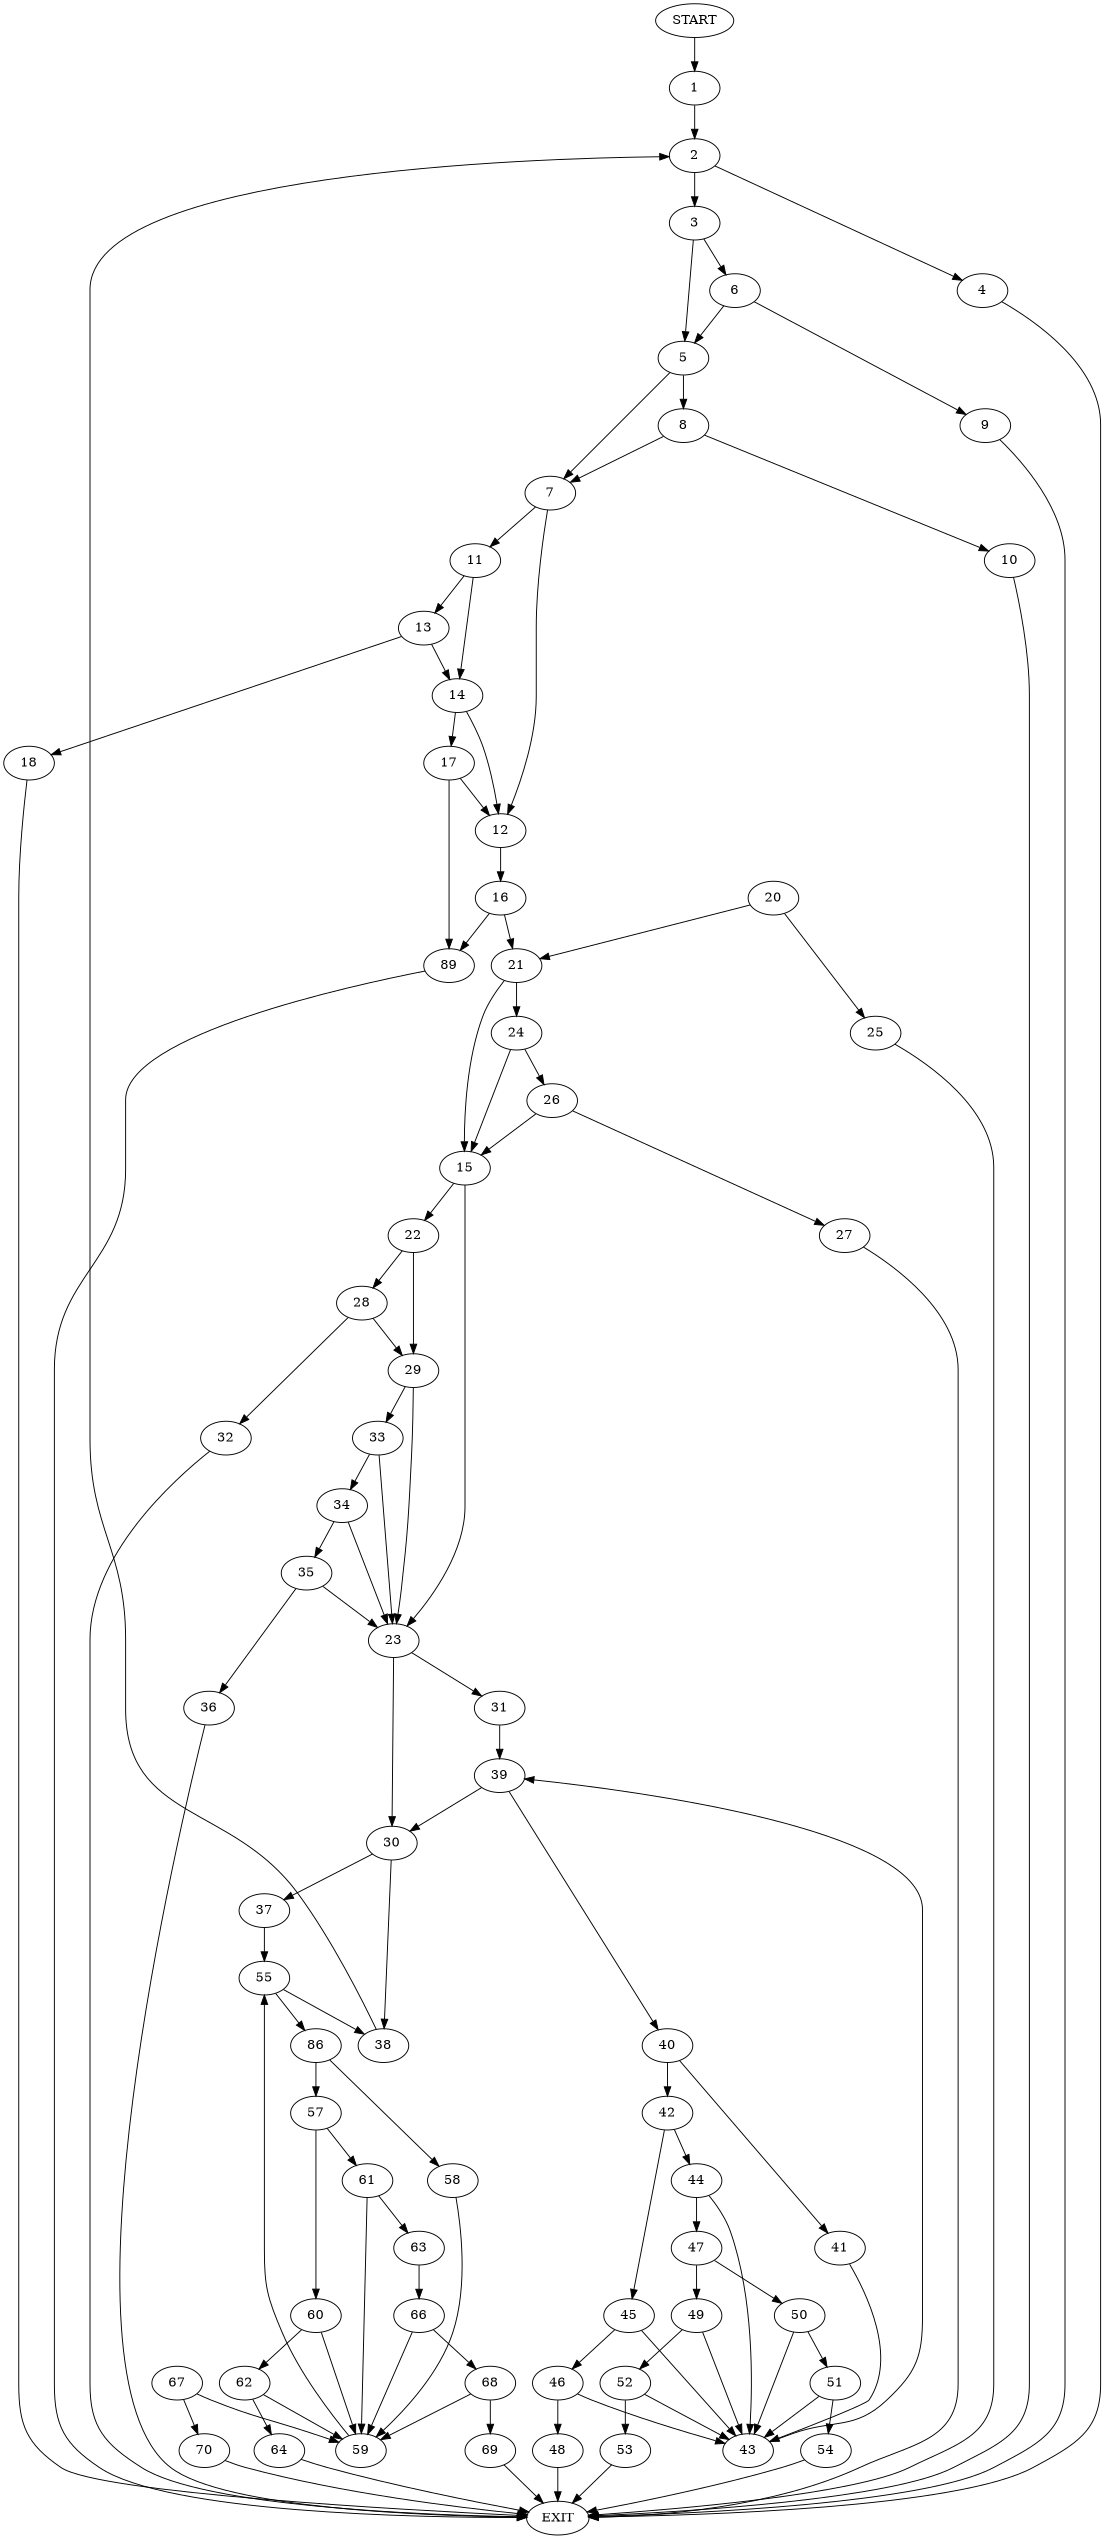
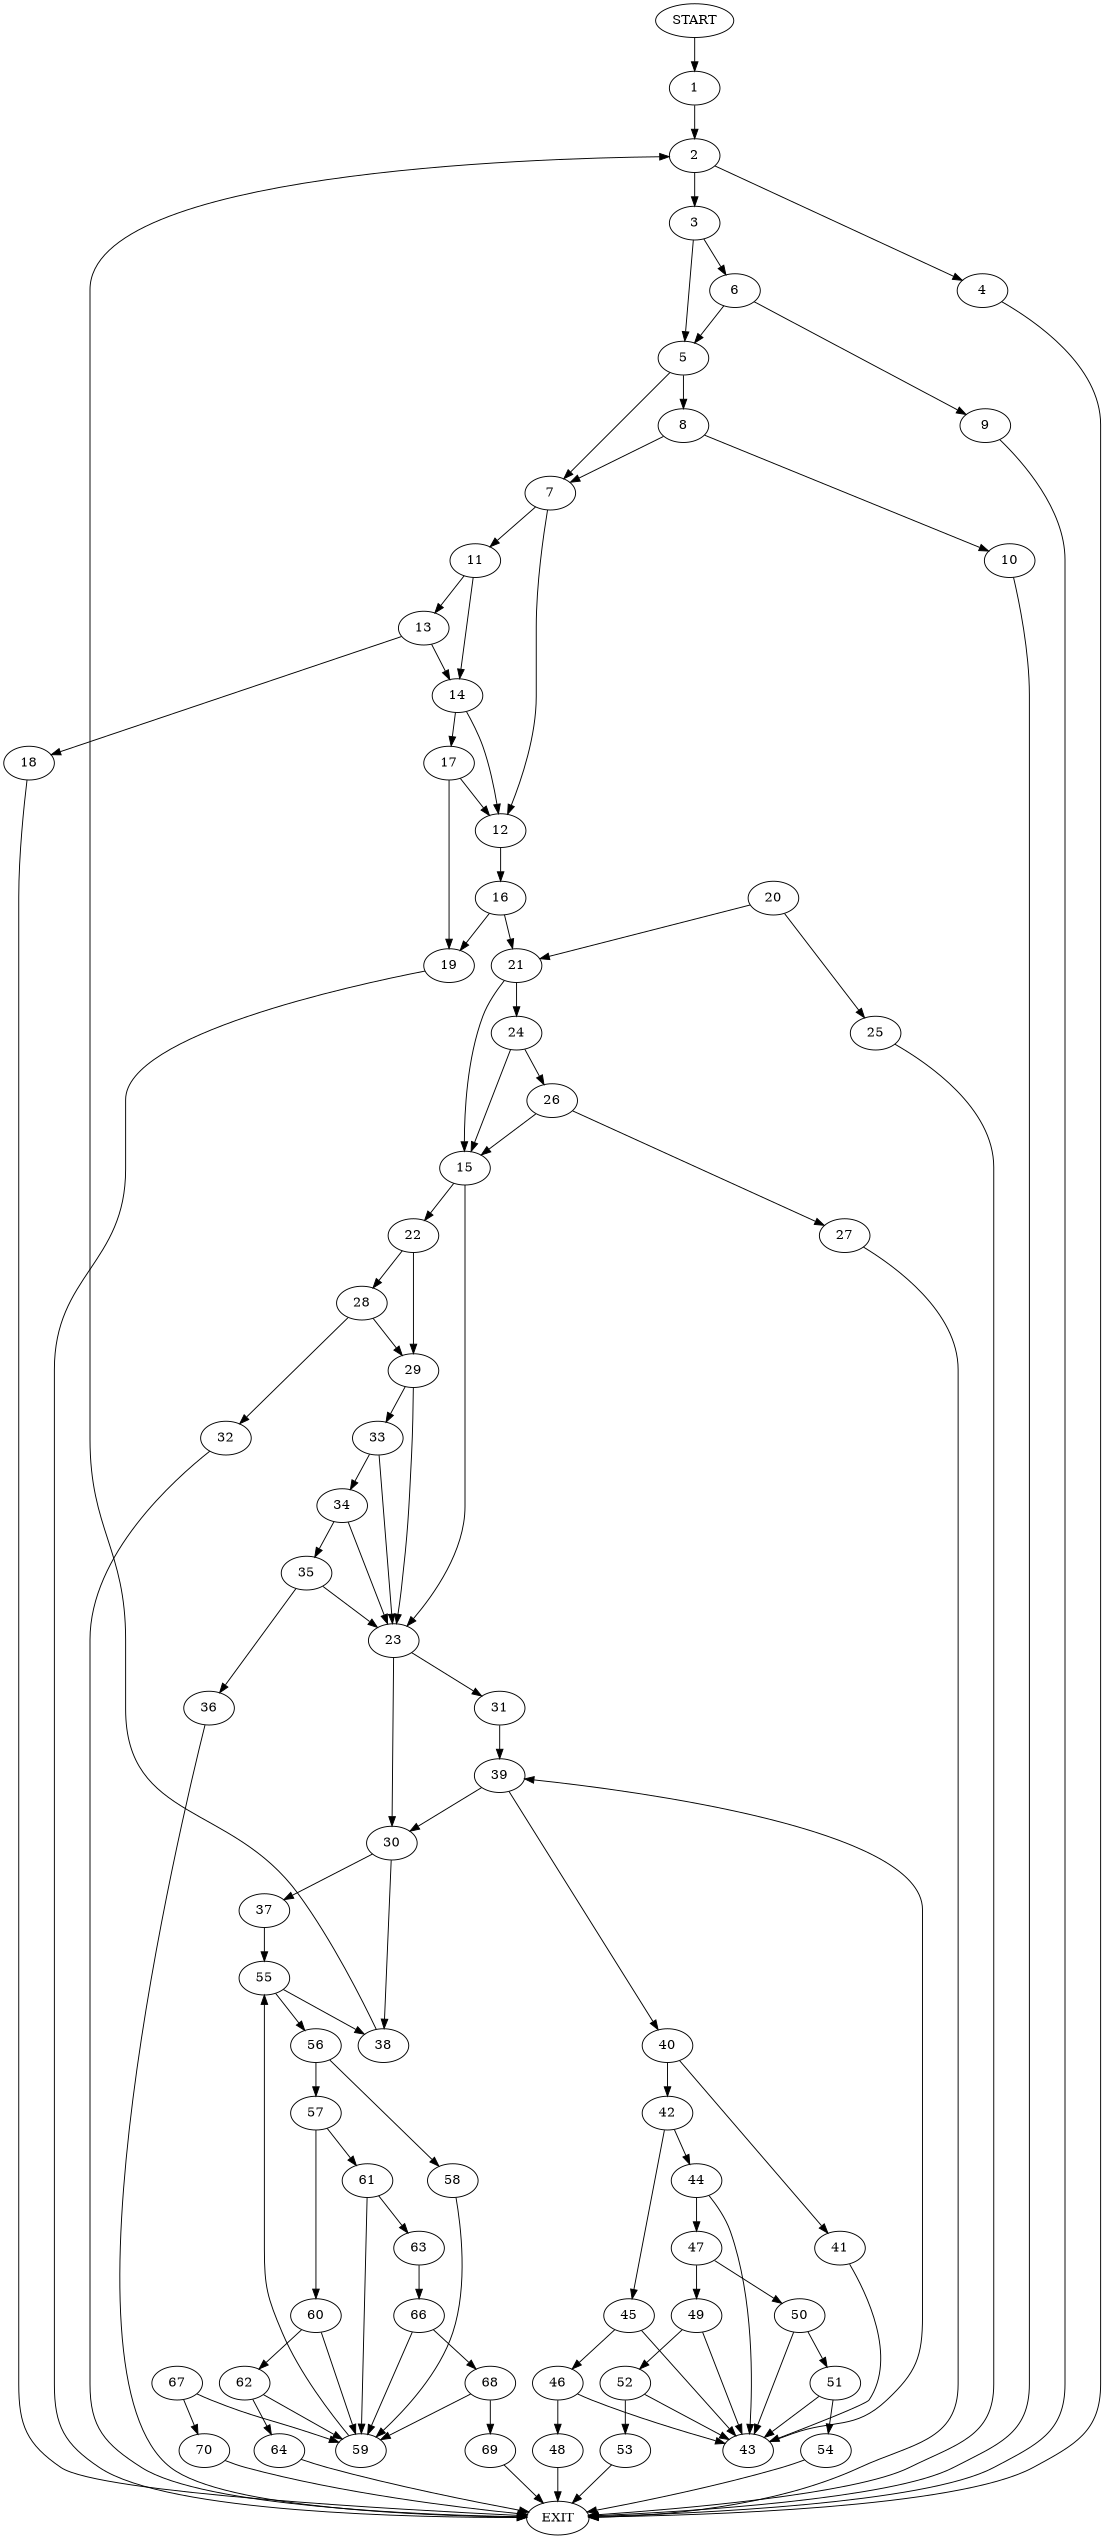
node "89": label "89" -> "19"
node "86": label "86" -> "56"
